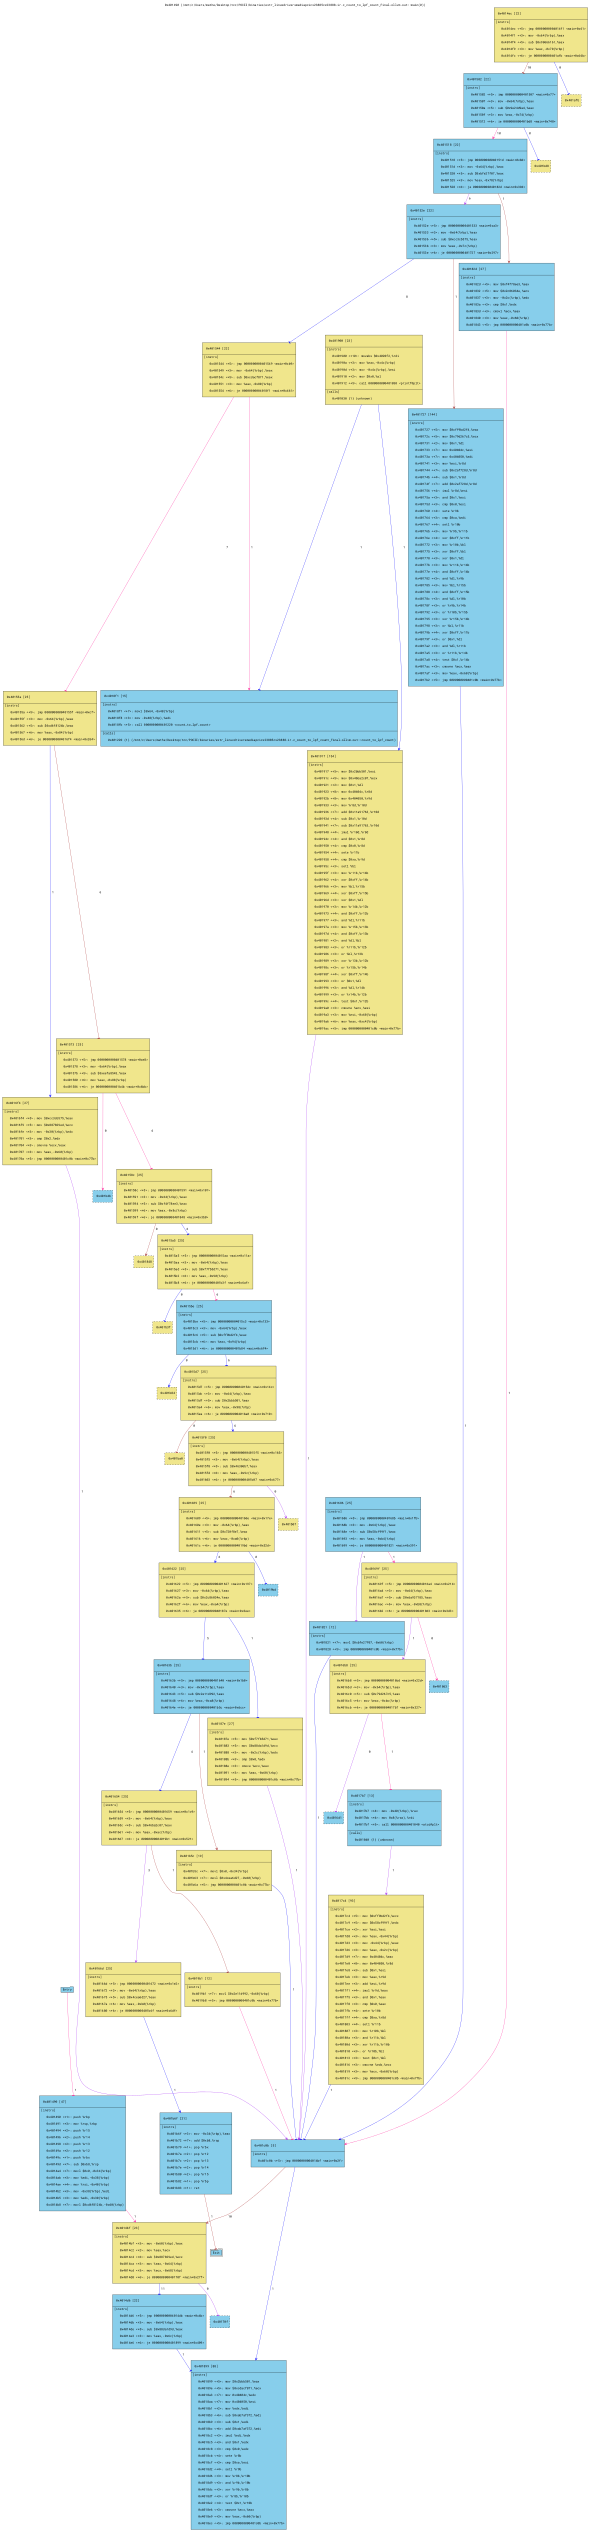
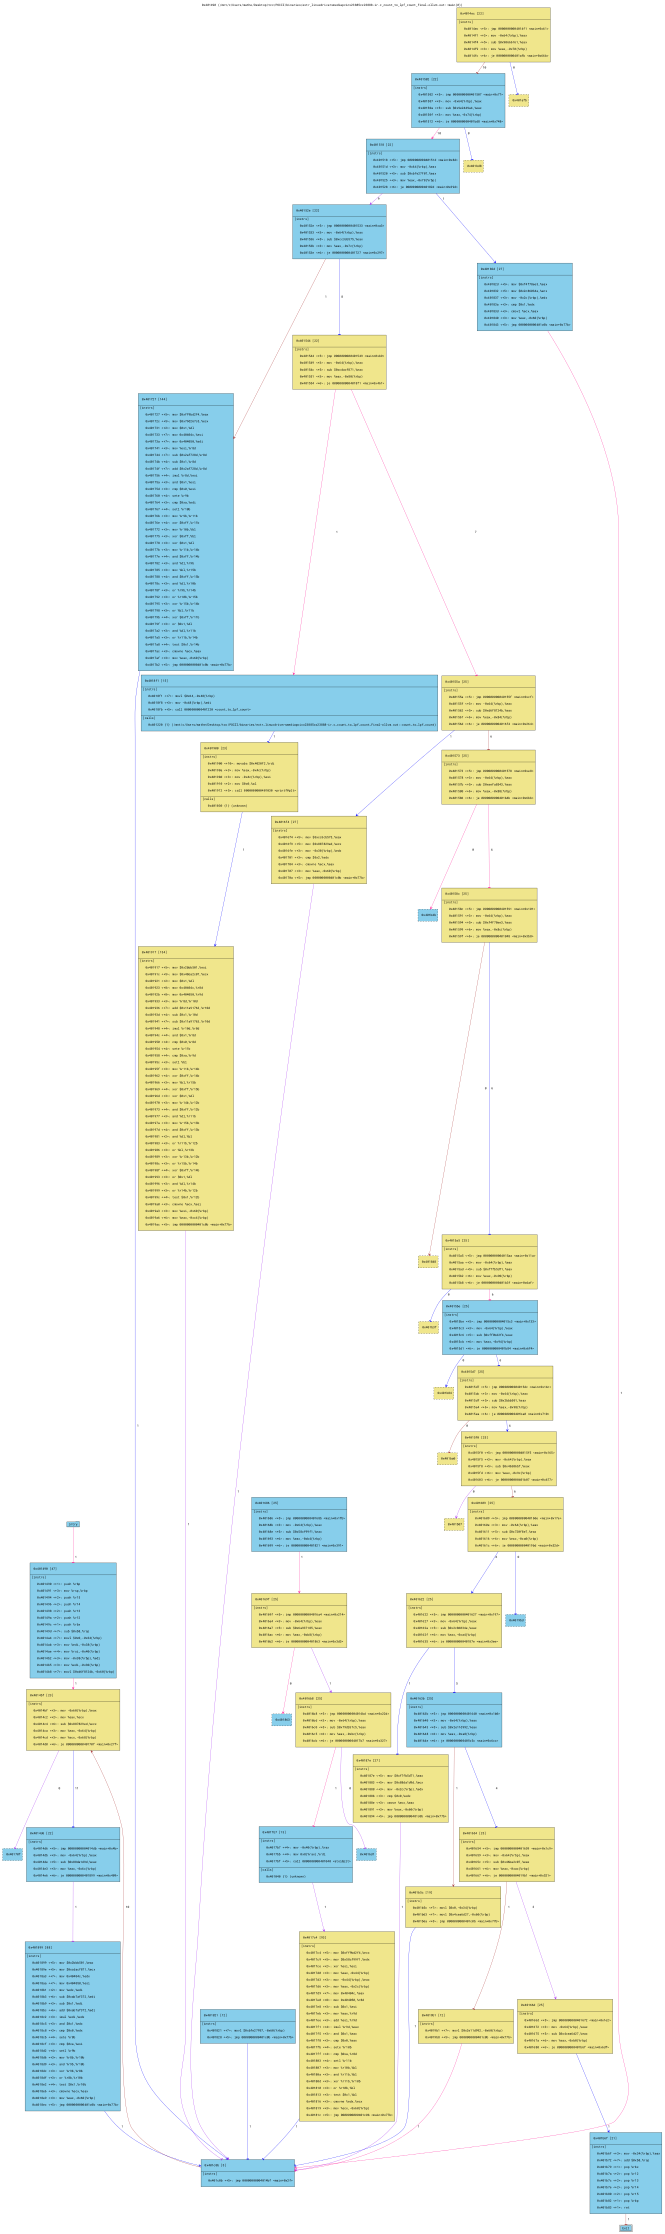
edge "0x401518 [22]" -> "0x40182d [27]": color brown -> blue
edge "0x401900 [23]" -> "0x4018f1 [15]": reversed
edge "0x401686 [25]" -> "0x401821 [12]": removed, label "1"
edge "0x401c0b [5]" -> "0x401899 [88]": reversed
edge "0x4014d6 [22]" -> "0x401899 [88]": color blue -> purple
